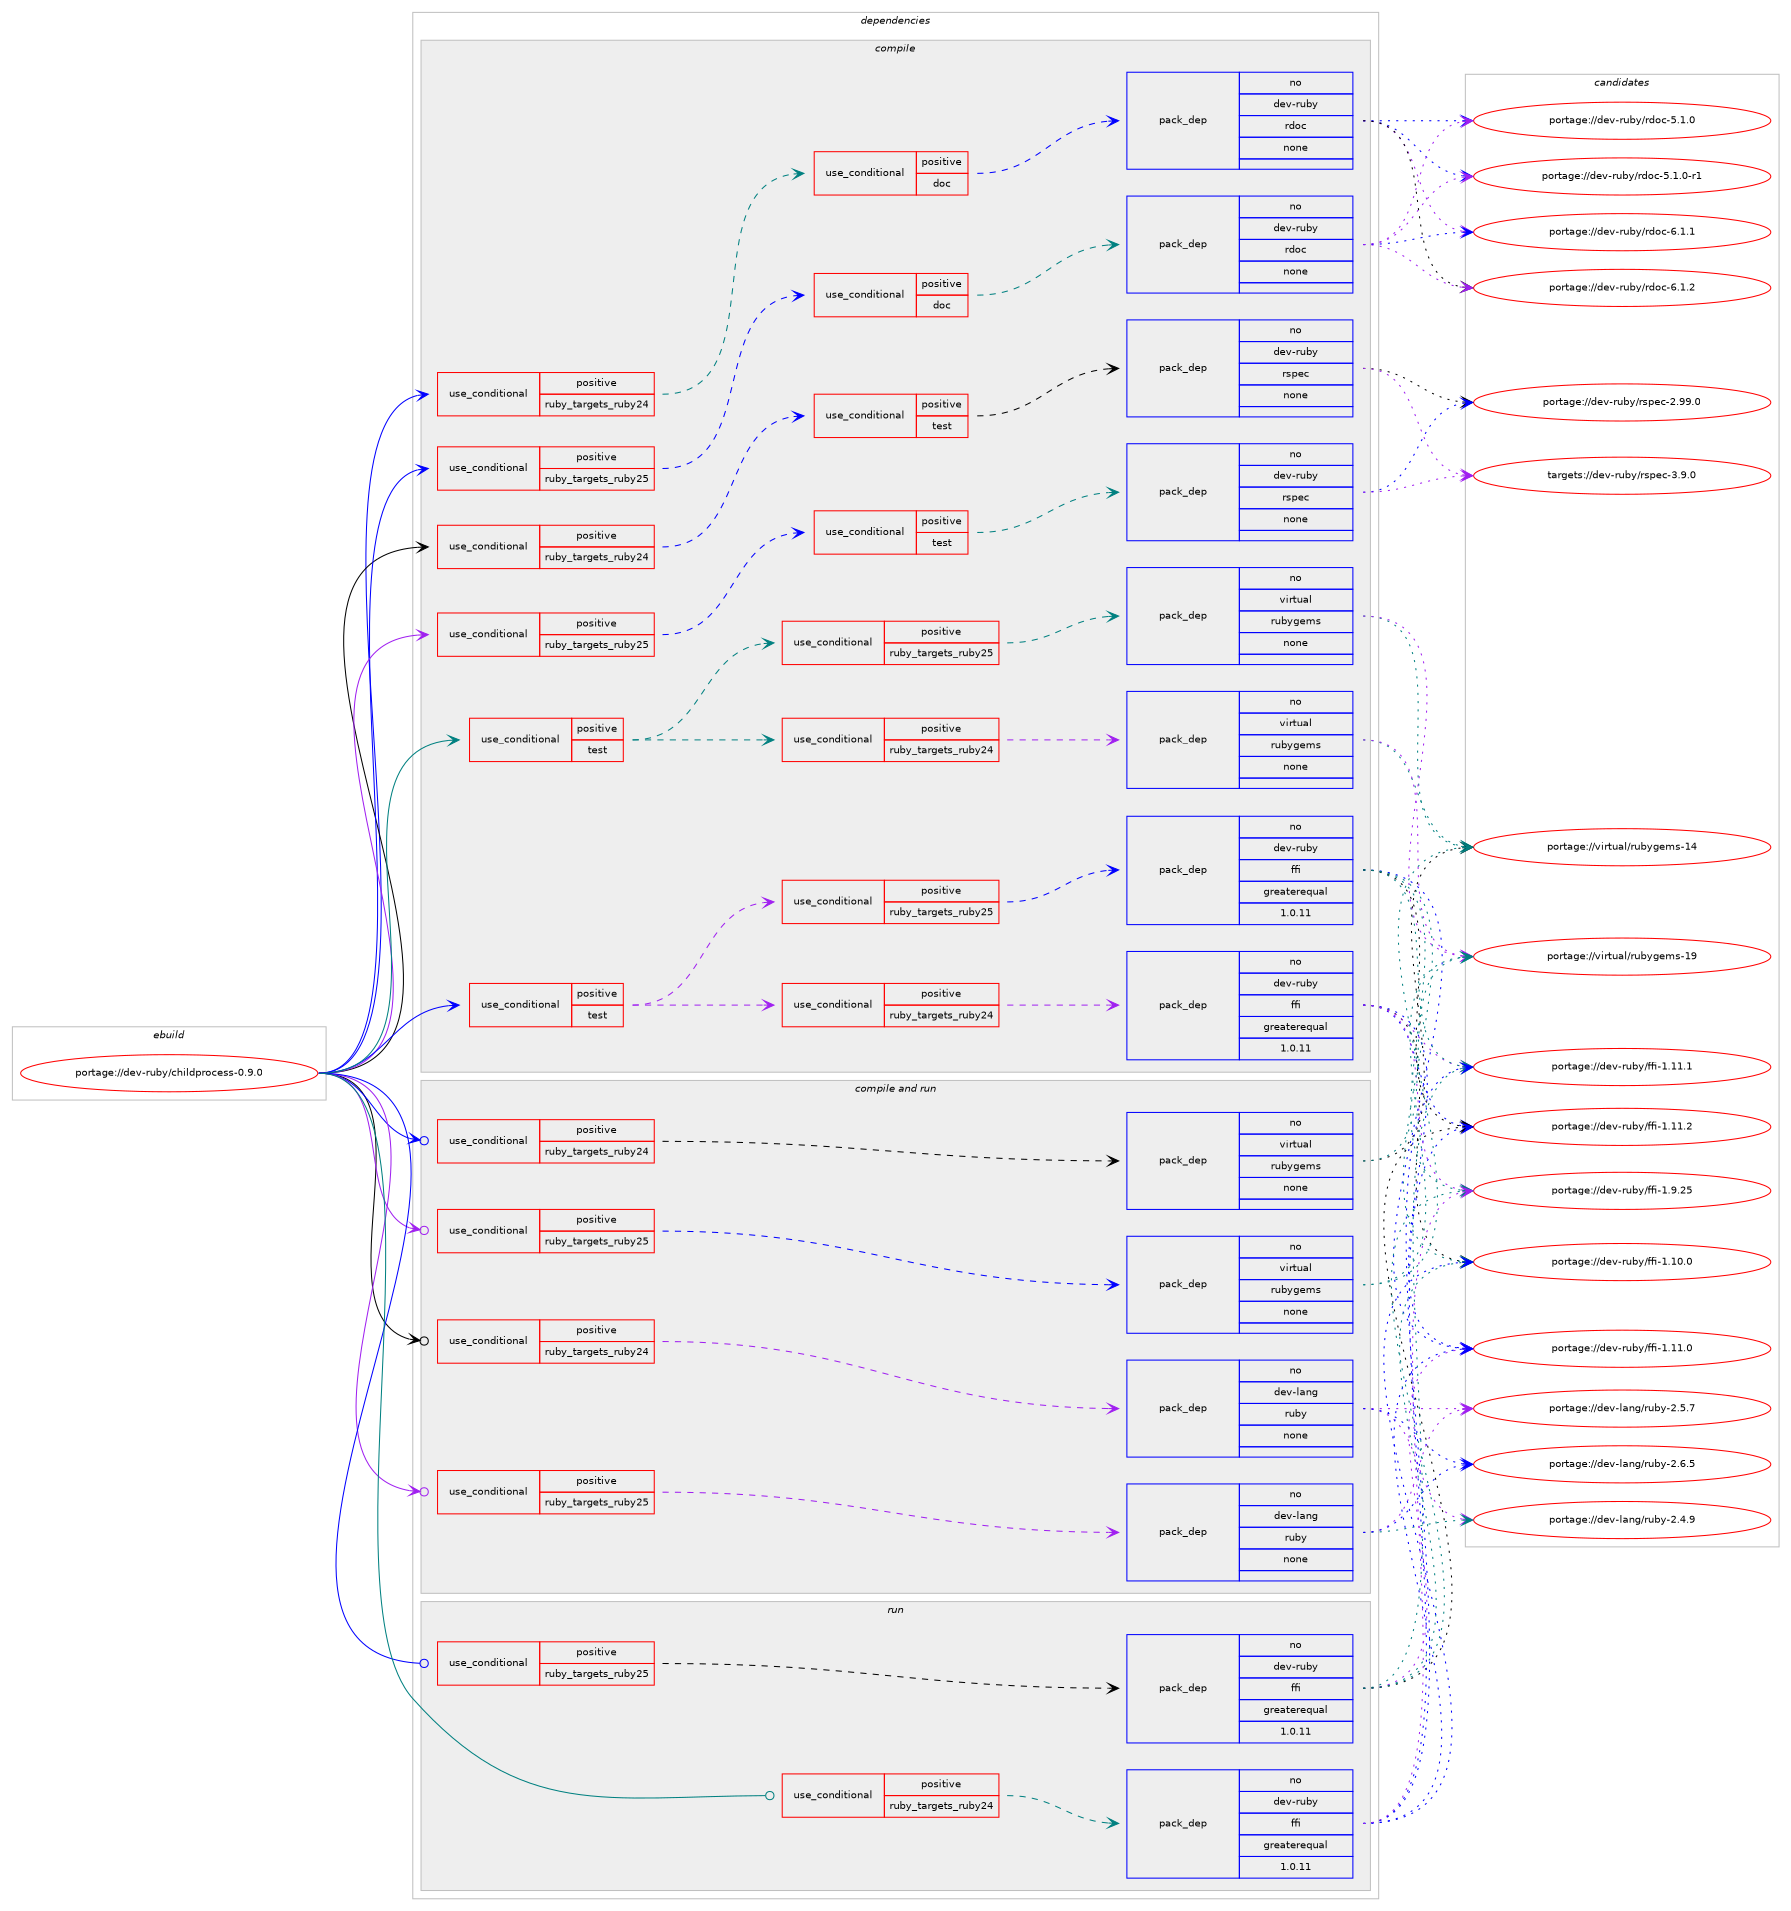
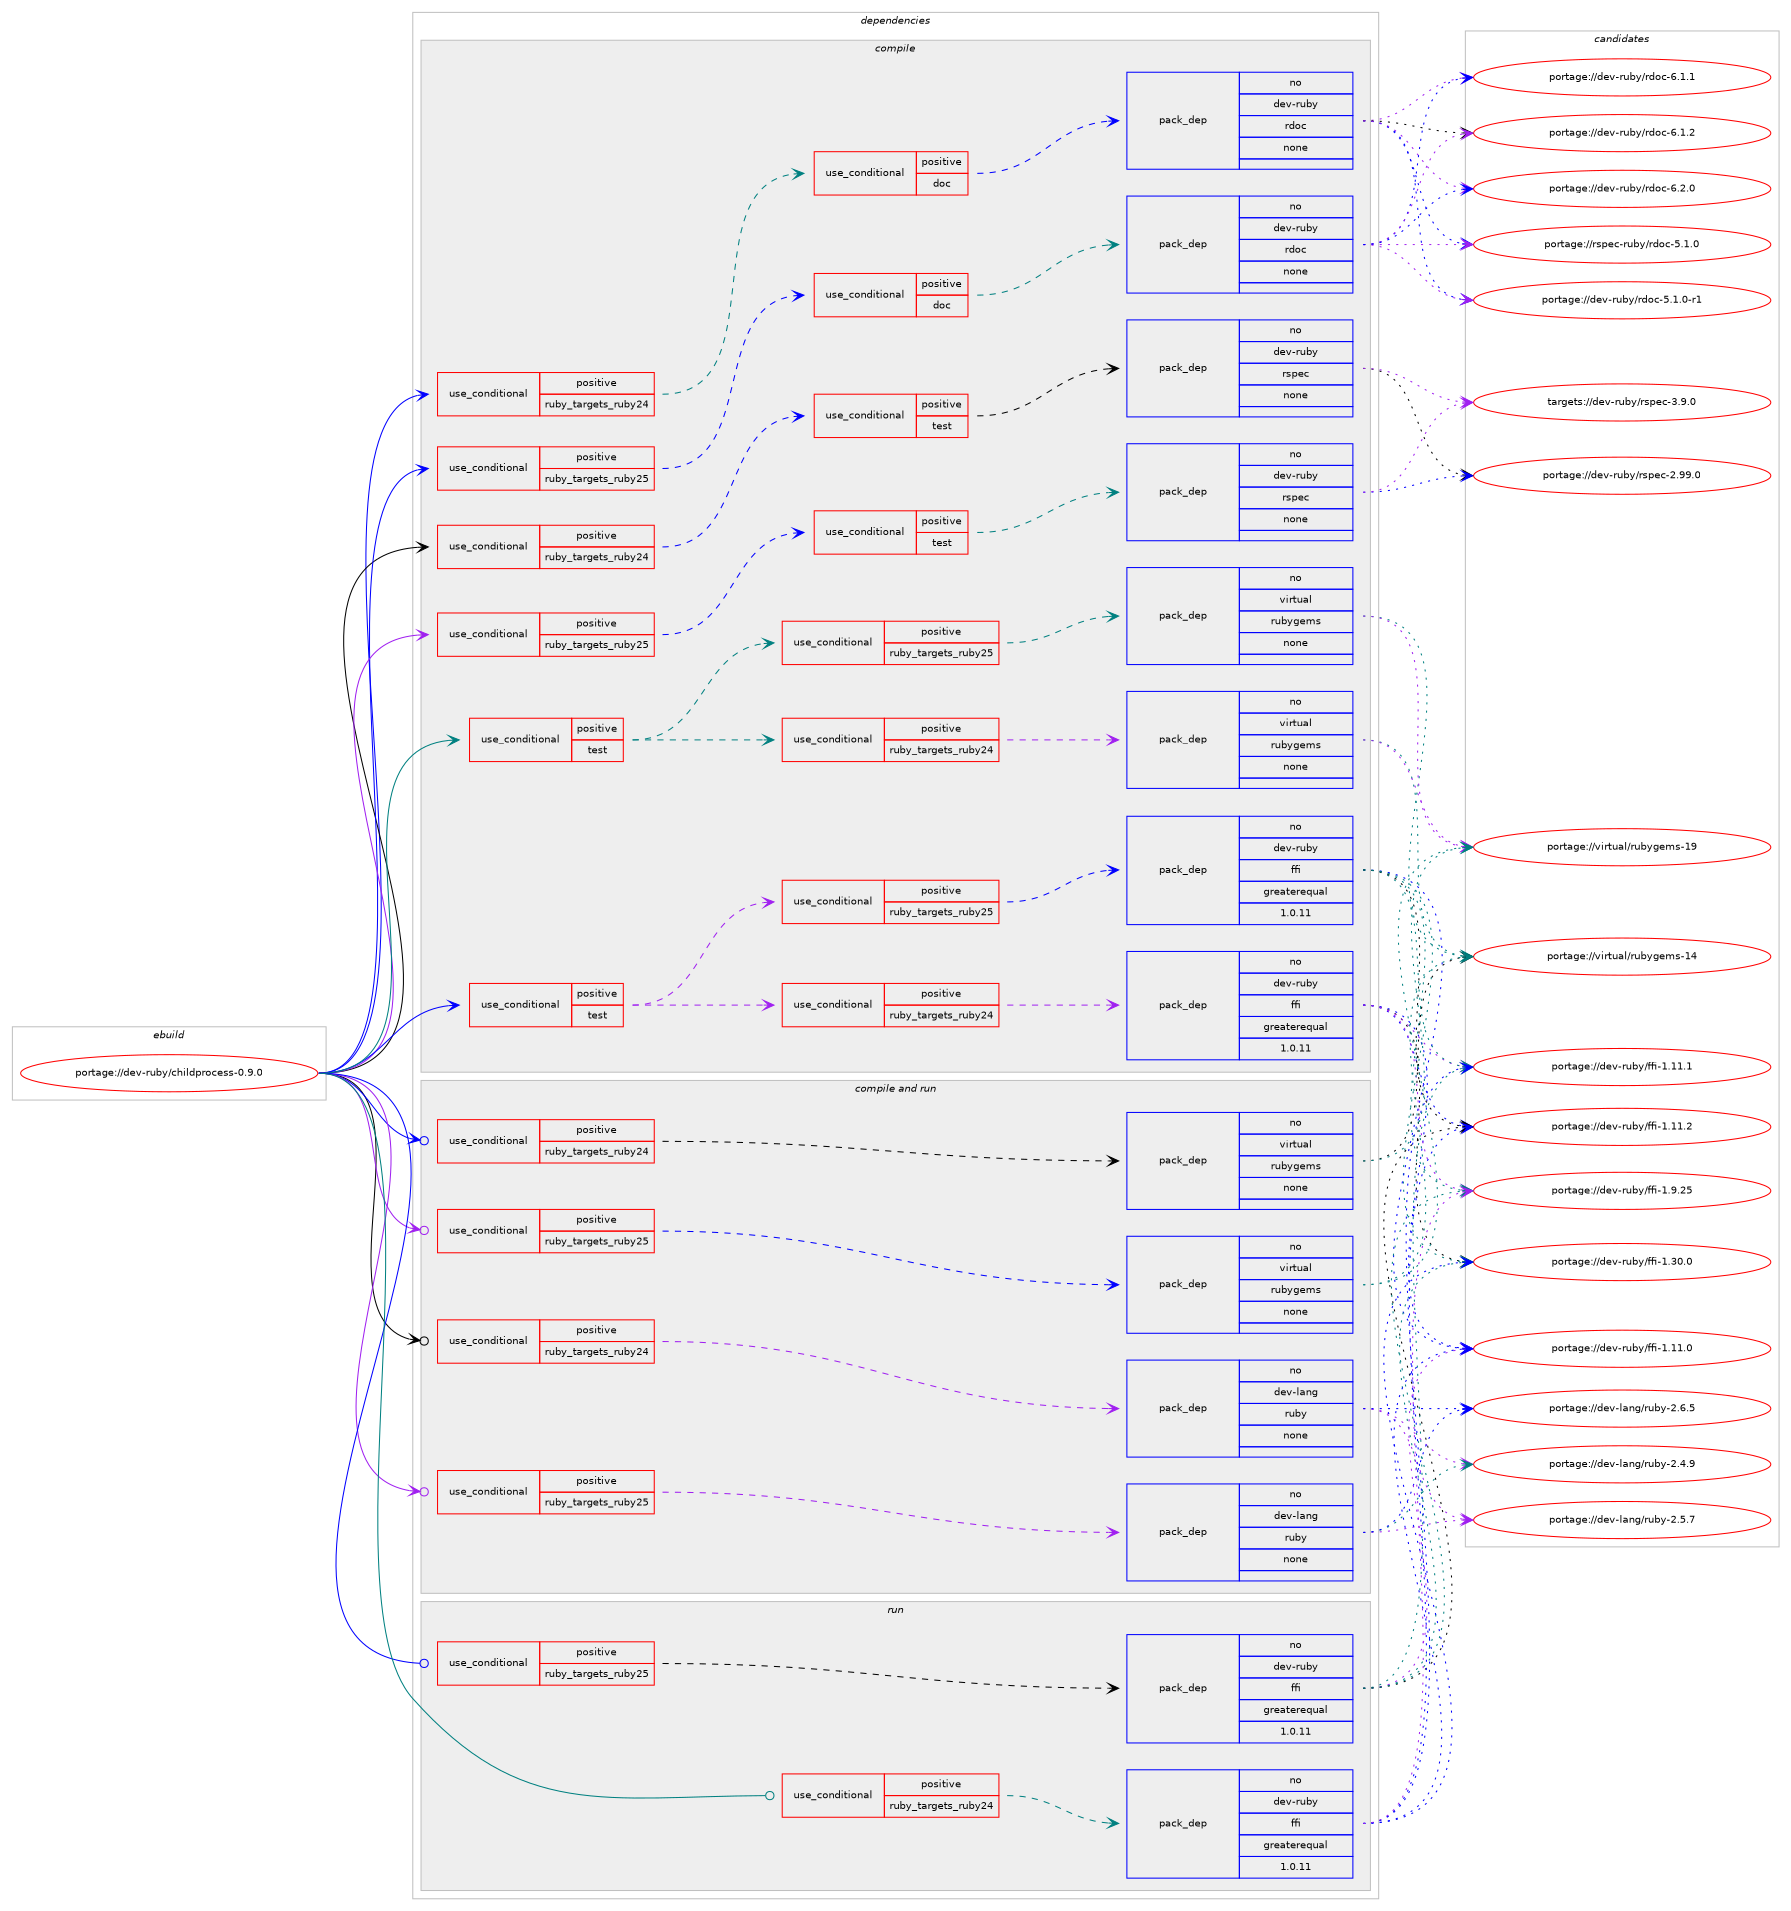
node "portage://dev-ruby/rdoc-5.1.0": label "portage://dev-ruby/rdoc-5.1.0" -> "portage://rspec-ruby/rdoc-5.1.0"
node "portage://dev-ruby/rdoc-6.2.0": added
node "portage://dev-ruby/ffi-1.10.0": label "portage://dev-ruby/ffi-1.10.0" -> "portage://dev-ruby/ffi-1.30.0"
